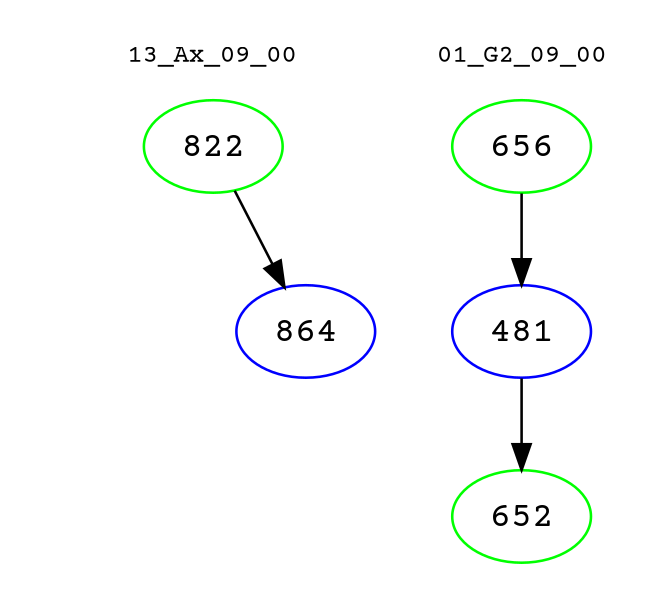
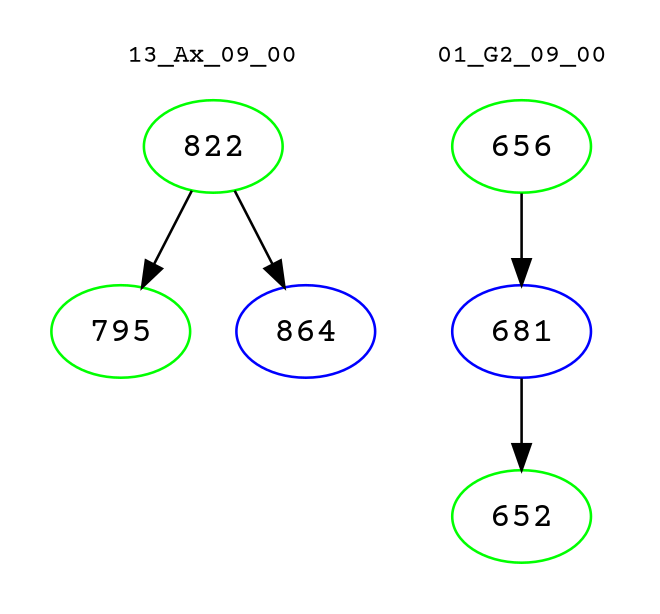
node "795": added
node "481": label "481" -> "681"
